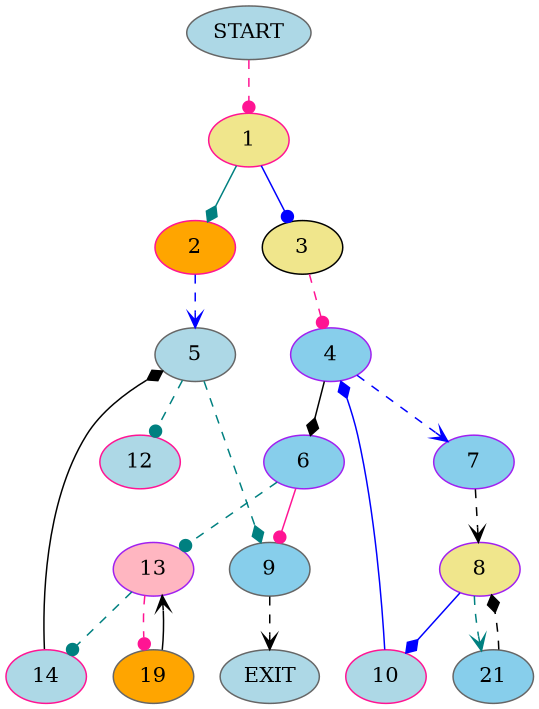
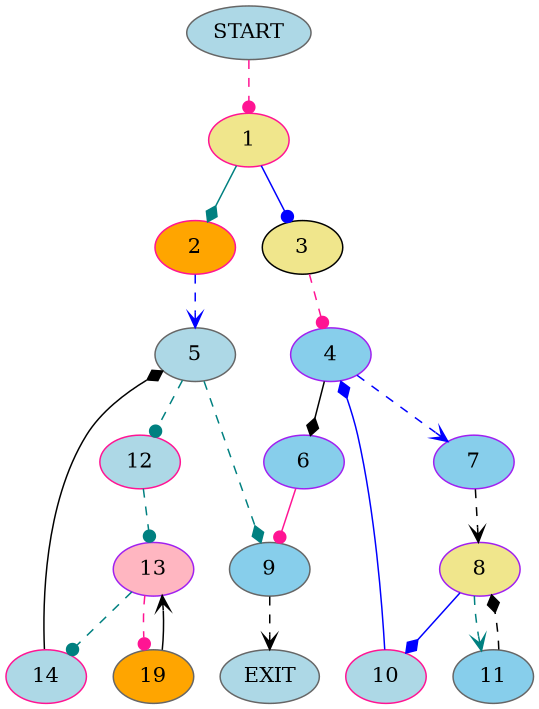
edge "6" -> "13": now "12" -> "13"
node "21": label "21" -> "11"
